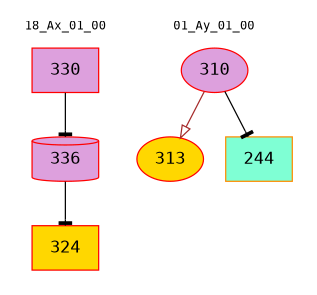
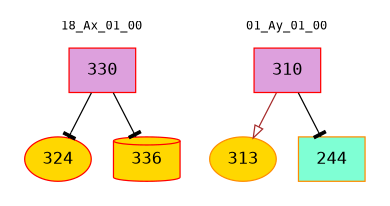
node "310": shape ellipse -> box
node "336": fillcolor plum -> gold
node "313": color red -> darkorange
edge "336" -> "324": now "330" -> "324"
node "324": shape box -> ellipse
